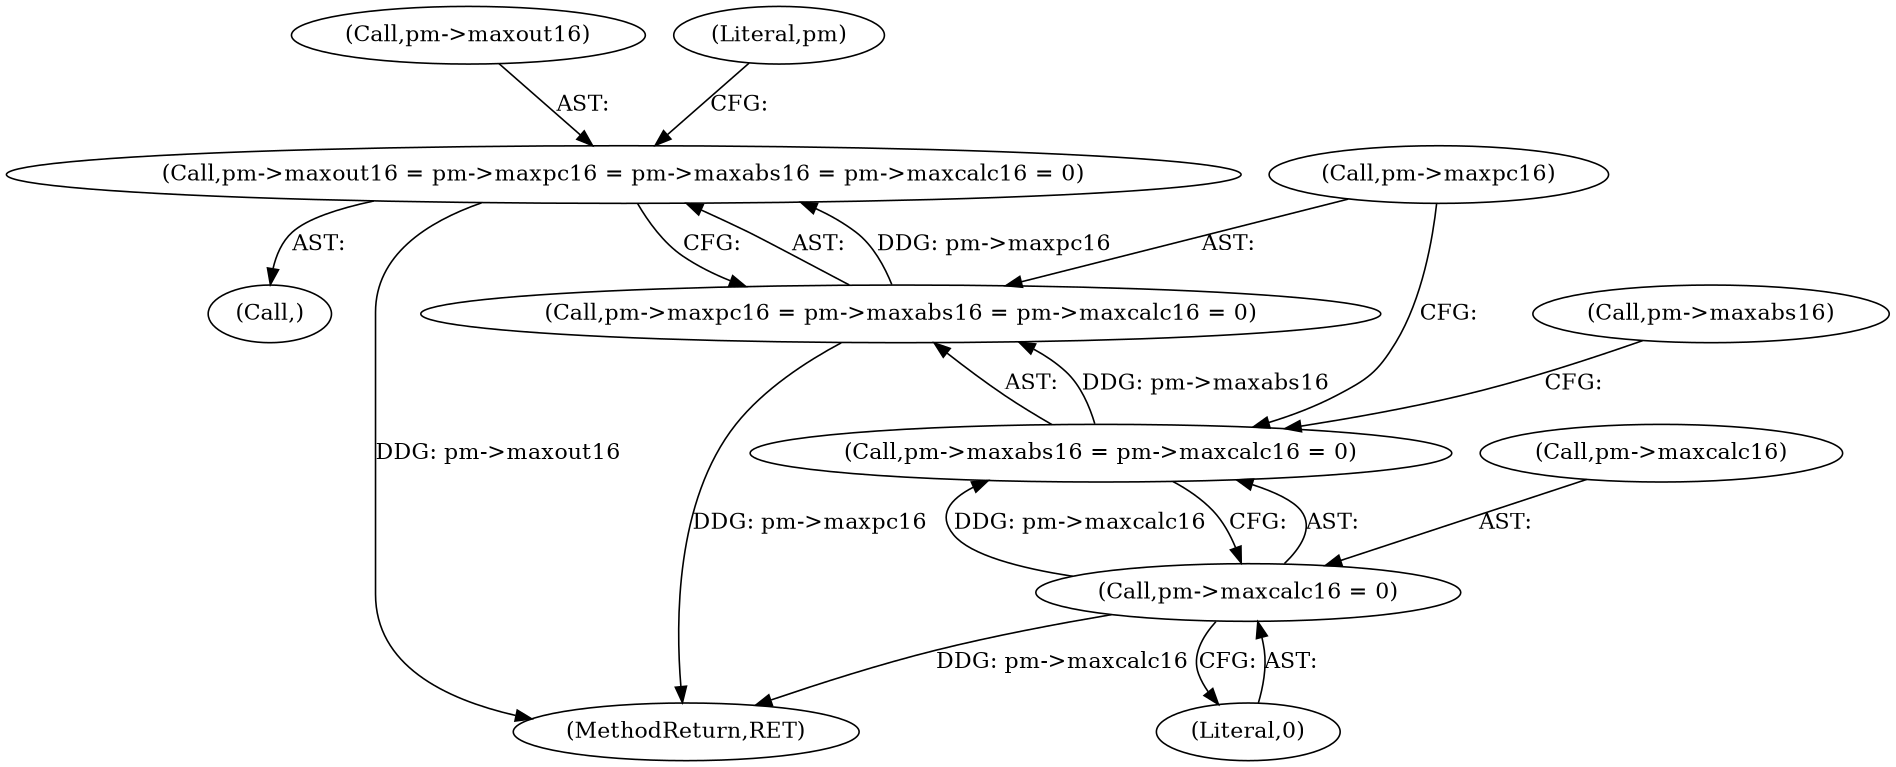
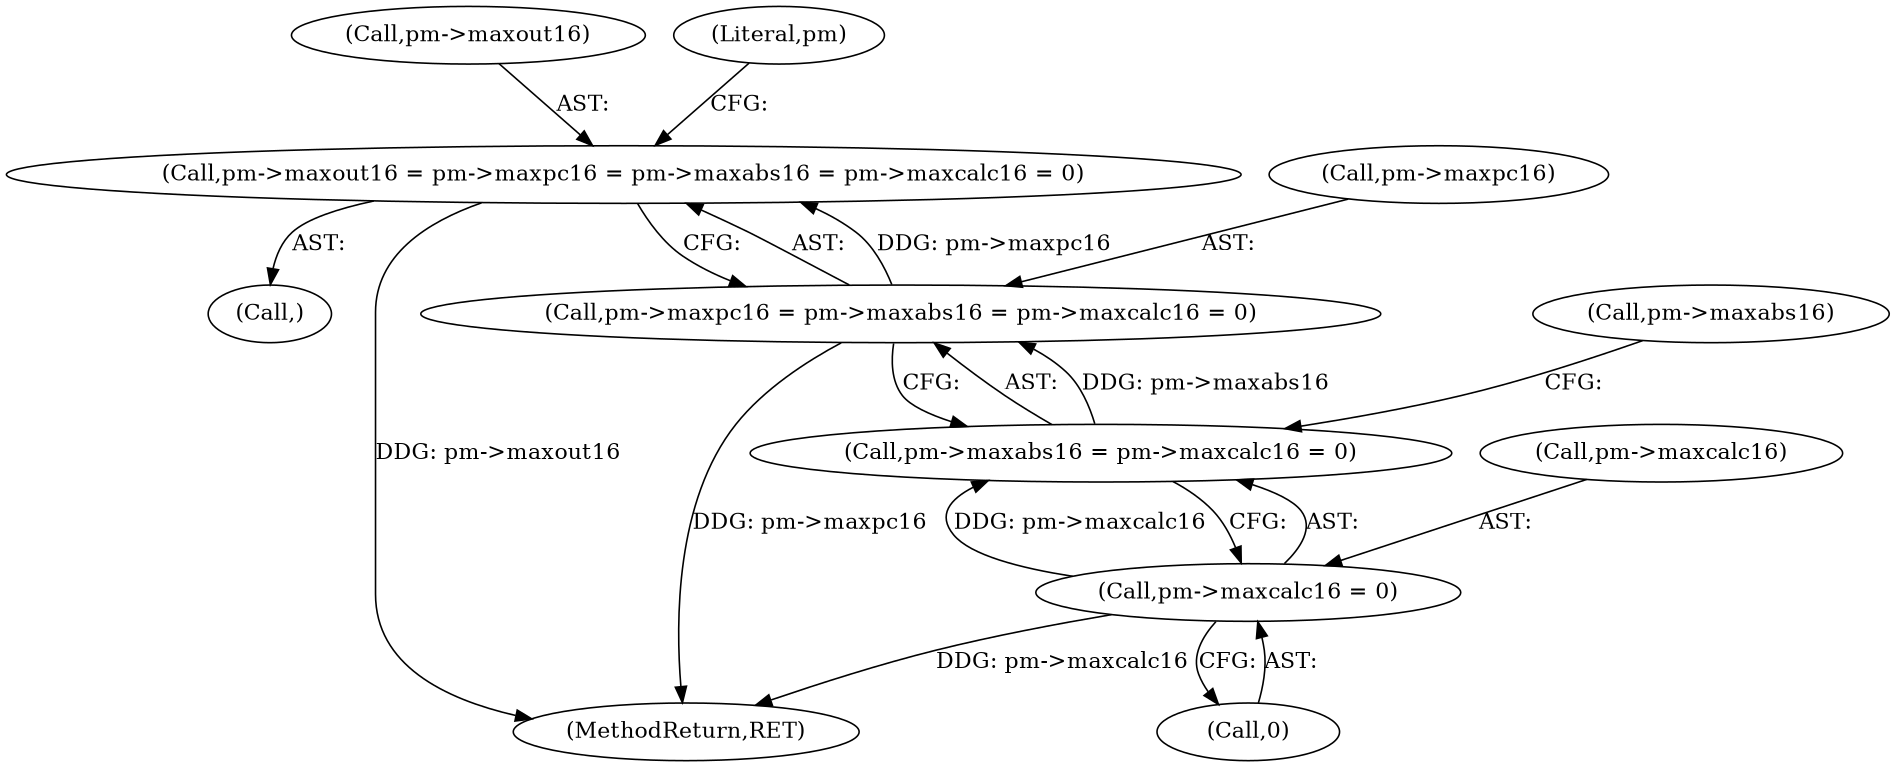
edge "(Call,pm->maxpc16)" -> "(Call,pm->maxabs16 = pm->maxcalc16 = 0)": now "(Call,pm->maxpc16 = pm->maxabs16 = pm->maxcalc16 = 0)" -> "(Call,pm->maxabs16 = pm->maxcalc16 = 0)"
node "(Literal,0)": label "(Literal,0)" -> "(Call,0)"
